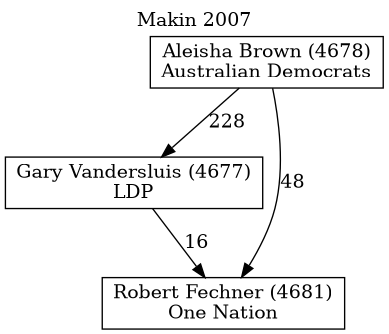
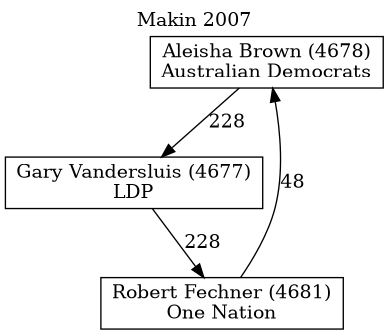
edge "Aleisha Brown (4678) Australian Democrats" -> "Robert Fechner (4681) One Nation": reversed
edge "Gary Vandersluis (4677) LDP" -> "Robert Fechner (4681) One Nation": label "16" -> "228"
